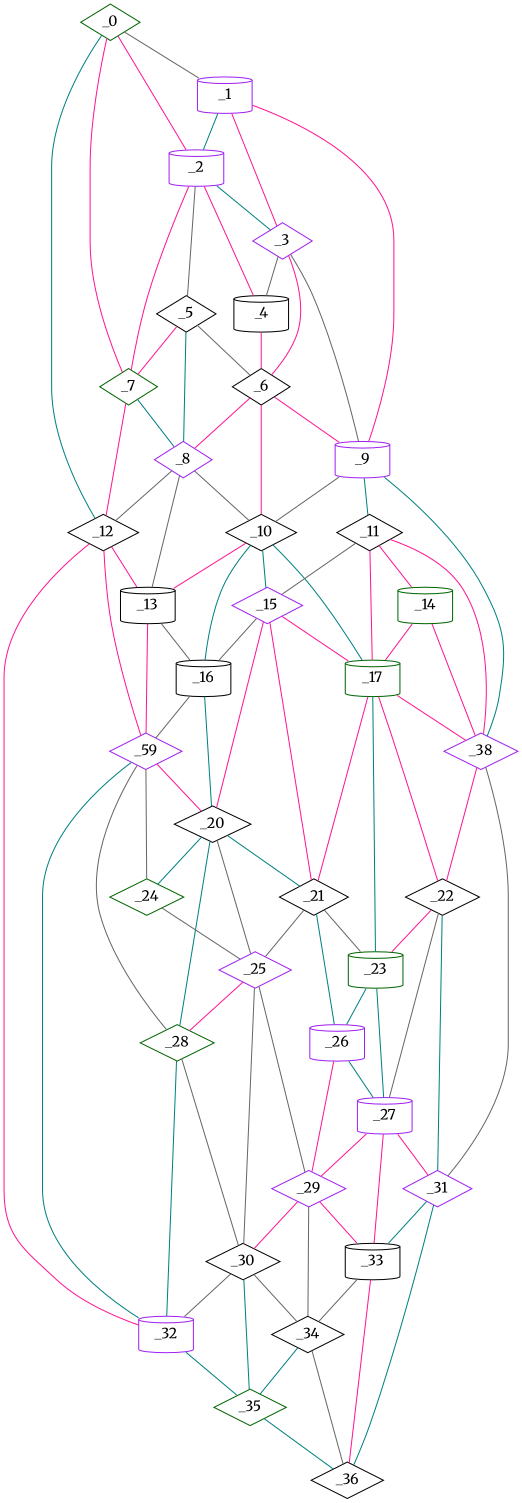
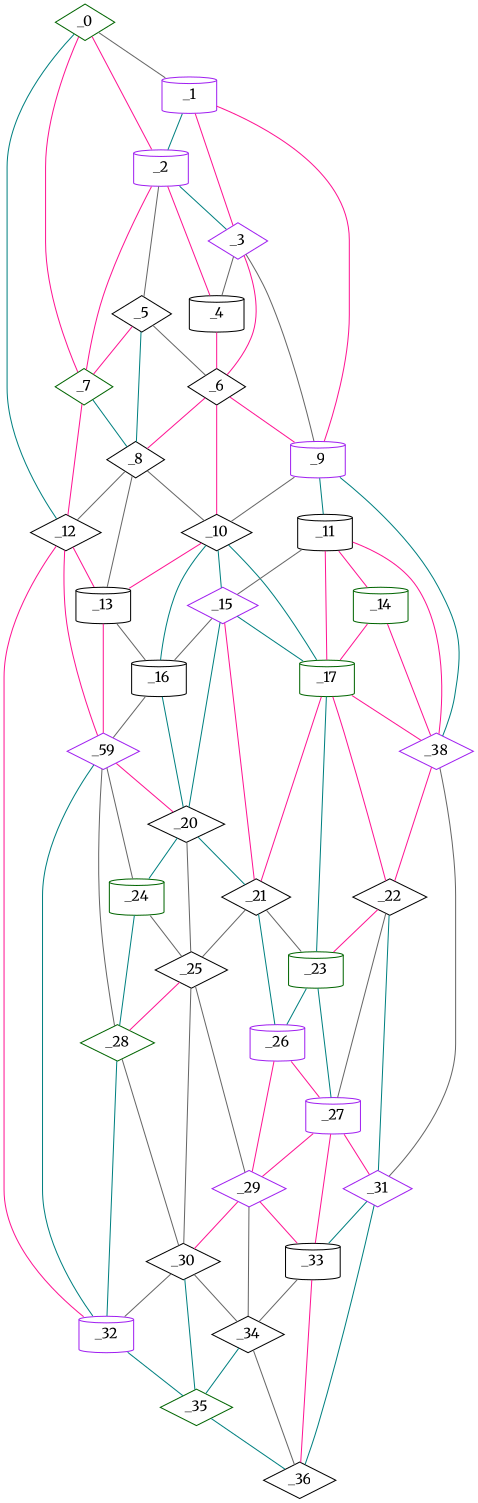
node "_8": color purple -> black
node "_11": shape diamond -> cylinder
edge "_15" -- "_17": color deeppink -> teal
edge "_15" -- "_20": color deeppink -> teal
node "_24": shape diamond -> cylinder
edge "_20" -- "_28": now "_24" -- "_28"
node "_25": color purple -> black
edge "_26" -- "_27": color teal -> deeppink
